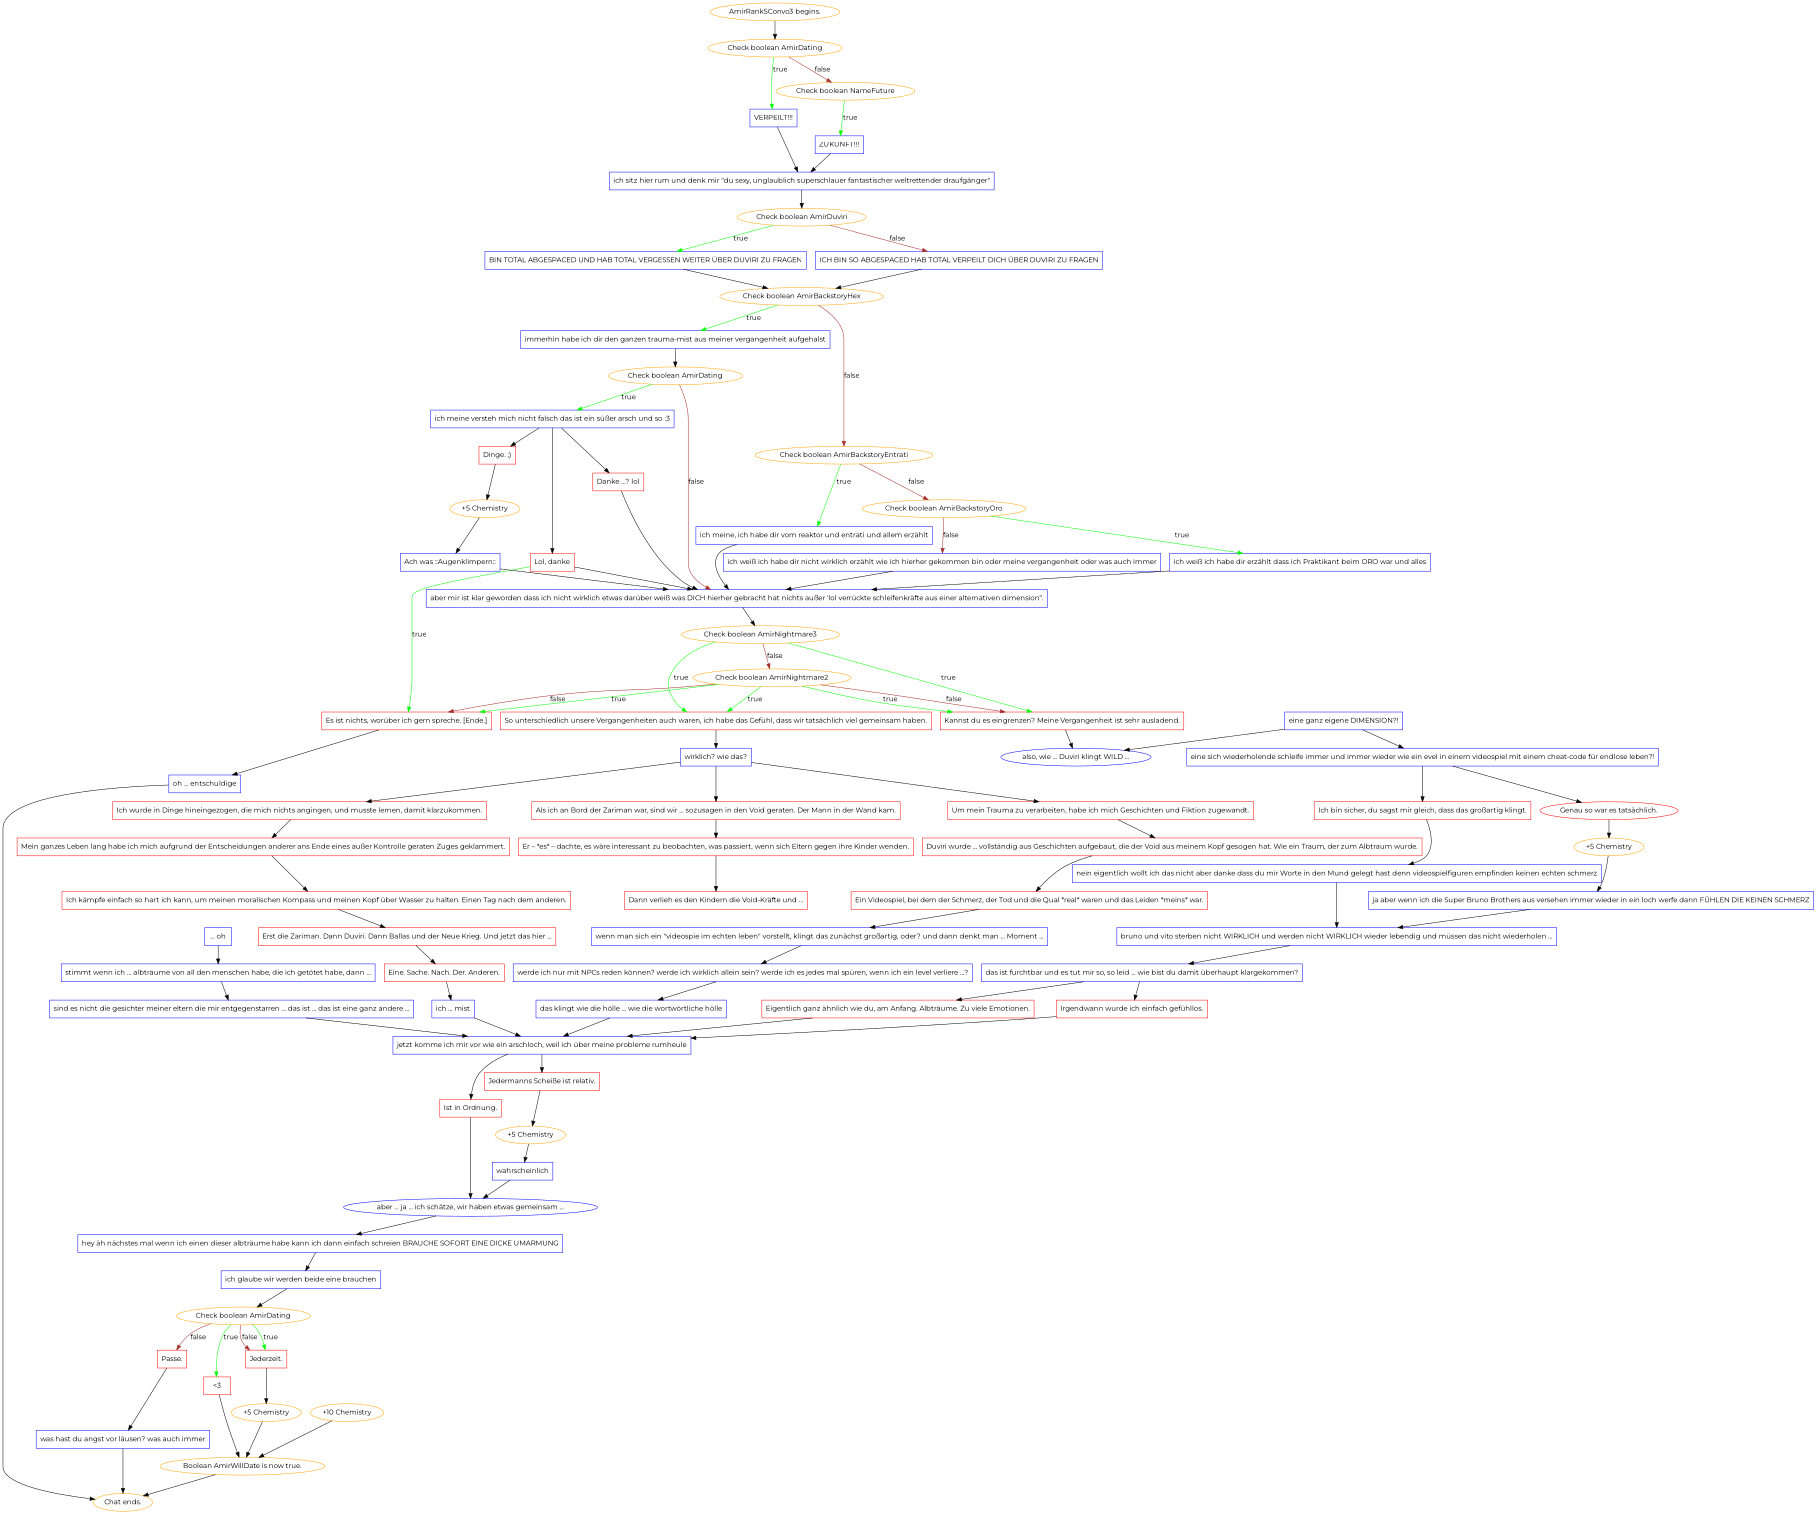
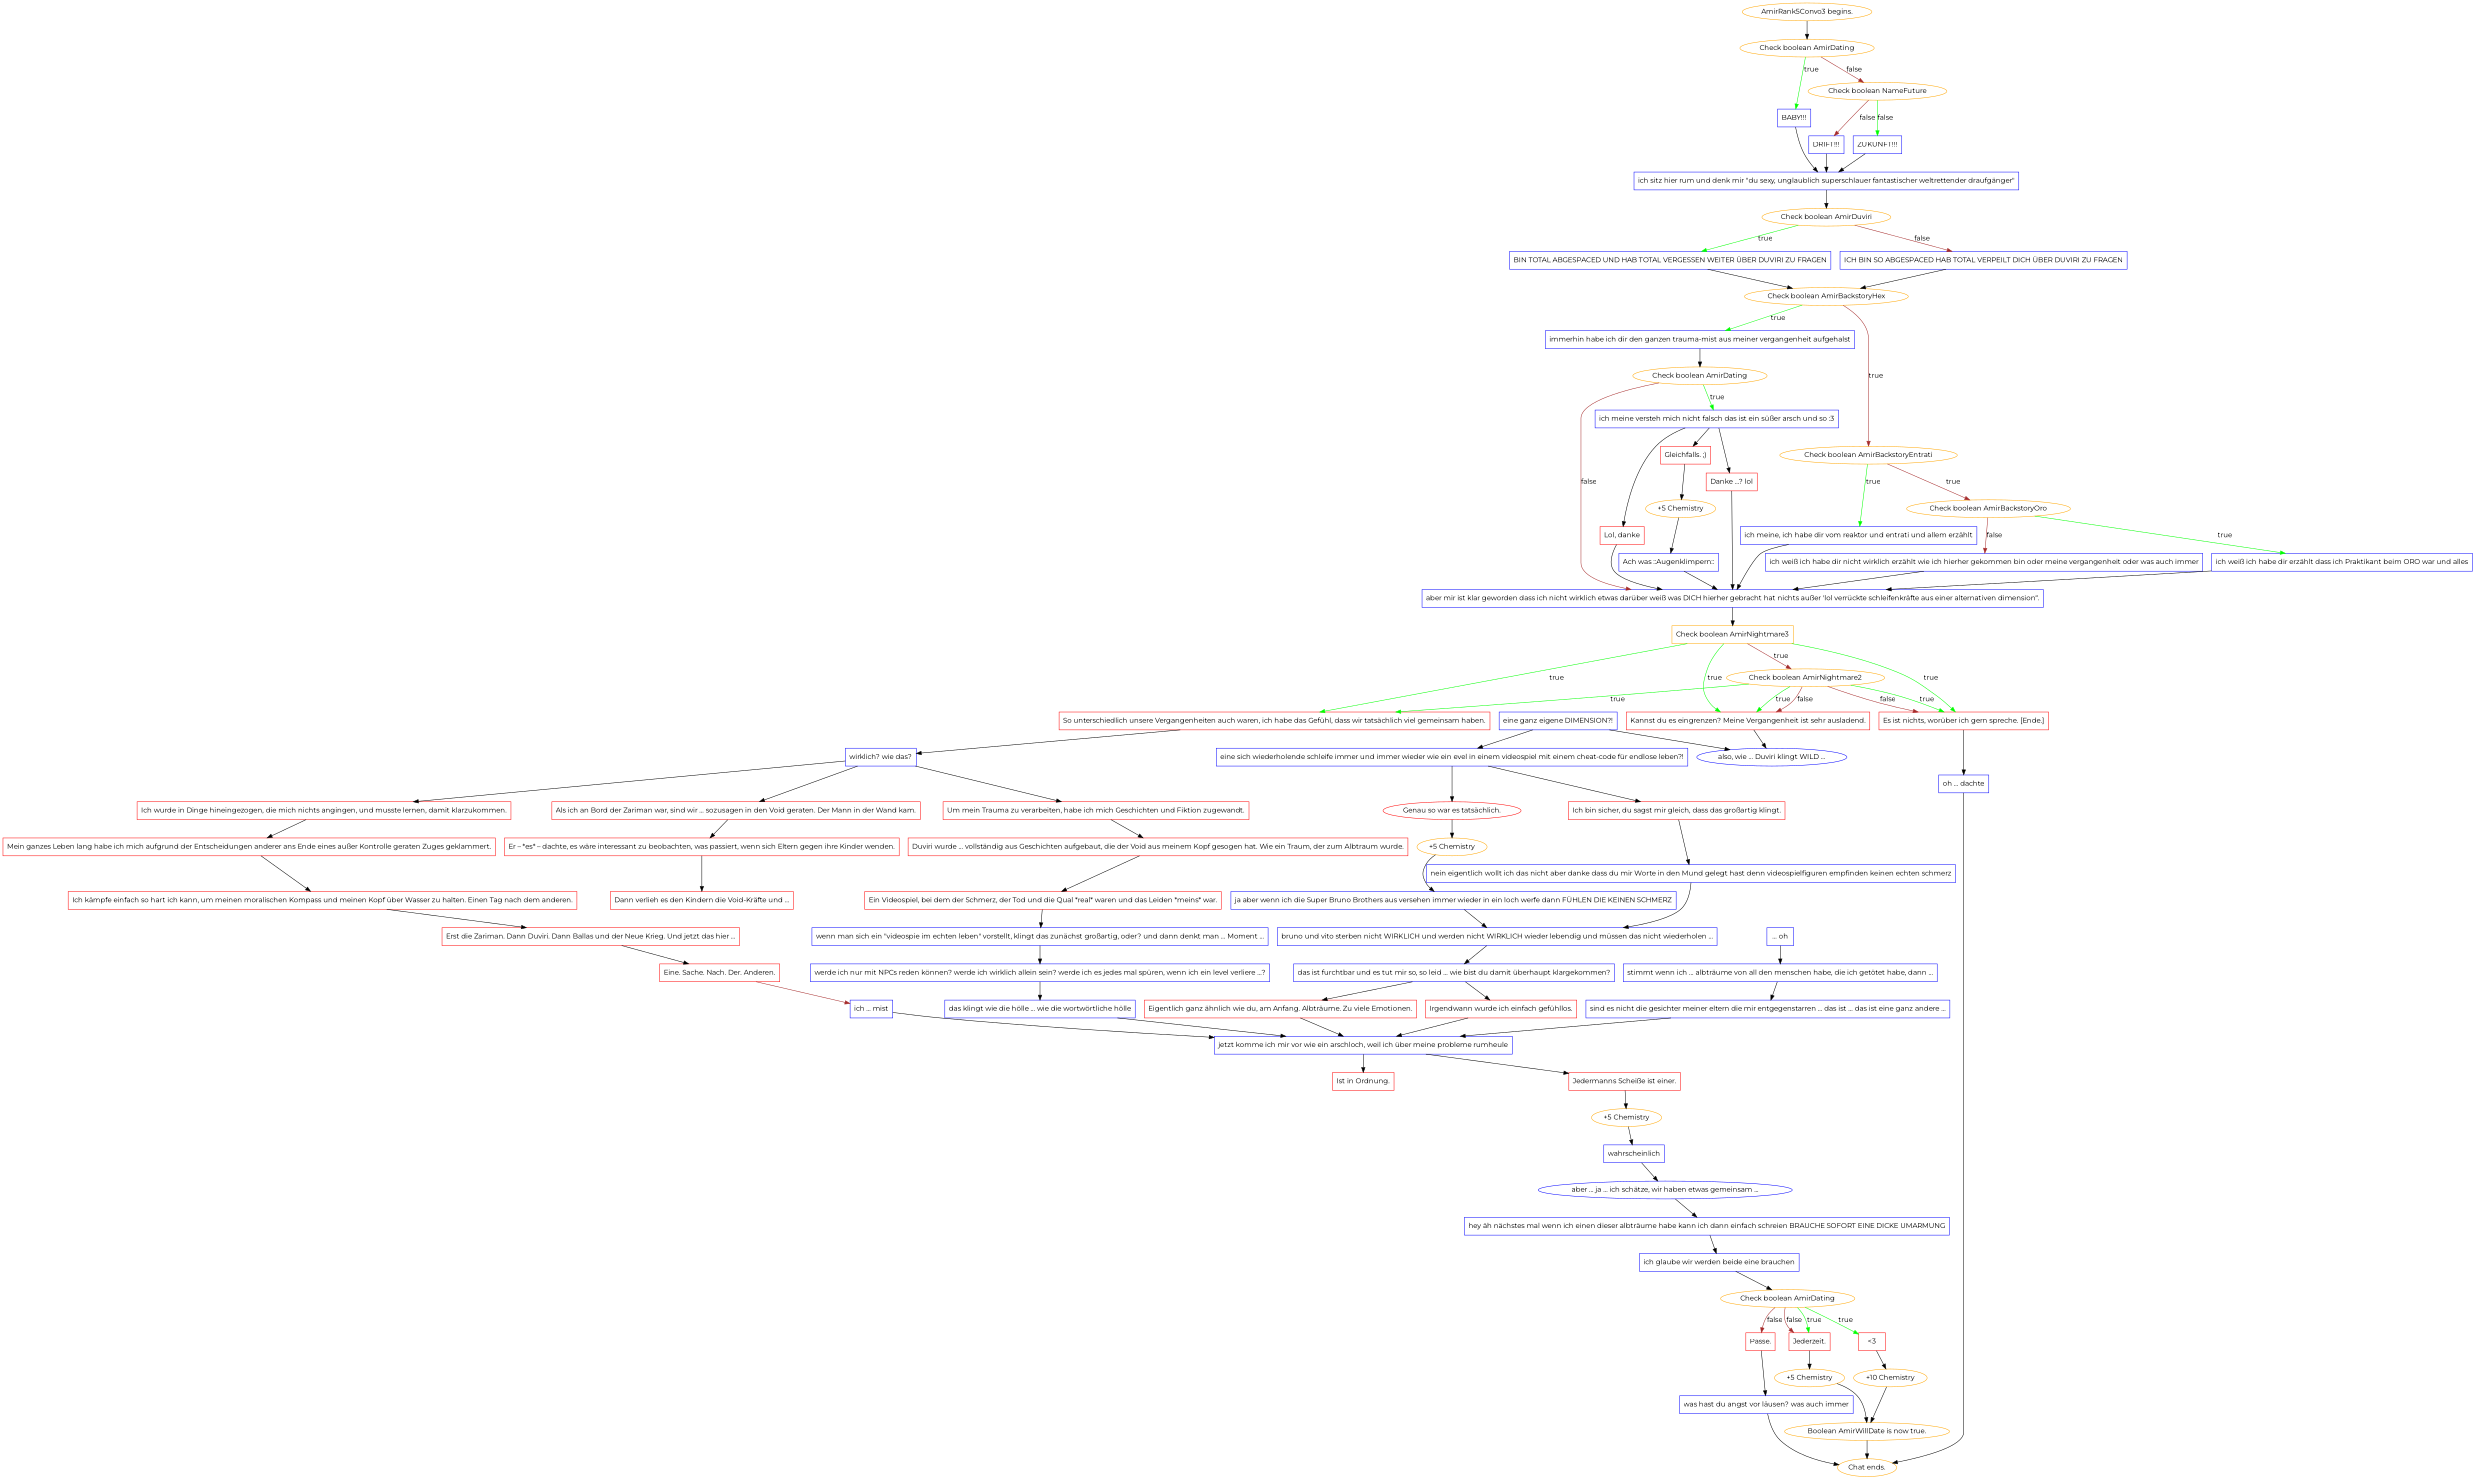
node "VERPEILT!!!": label "VERPEILT!!!" -> "BABY!!!"
edge "Check boolean NameFuture" -> "ZUKUNFT!!!": label "true" -> "false"
node "DRIFT!!!": added
edge "Check boolean AmirBackstoryHex" -> "Check boolean AmirBackstoryEntrati": label "false" -> "true"
node "Dinge. ;)": label "Dinge. ;)" -> "Gleichfalls. ;)"
edge "Check boolean AmirBackstoryEntrati" -> "Check boolean AmirBackstoryOro": label "false" -> "true"
edge "Lol, danke" -> "Es ist nichts, worüber ich gern spreche. [Ende.]": now "Check boolean AmirNightmare3" -> "Es ist nichts, worüber ich gern spreche. [Ende.]"
node "Check boolean AmirNightmare3": shape ellipse -> box
edge "Check boolean AmirNightmare3" -> "Check boolean AmirNightmare2": label "false" -> "true"
node "oh ... entschuldige": label "oh ... entschuldige" -> "oh ... dachte"
edge "Eine. Sache. Nach. Der. Anderen." -> "ich ... mist": color black -> brown
node "Jedermanns Scheiße ist relativ.": label "Jedermanns Scheiße ist relativ." -> "Jedermanns Scheiße ist einer."
edge "Ist in Ordnung." -> "aber ... ja ... ich schätze, wir haben etwas gemeinsam ...": removed
edge "<3" -> "Boolean AmirWillDate is now true.": now "<3" -> "+10 Chemistry"
